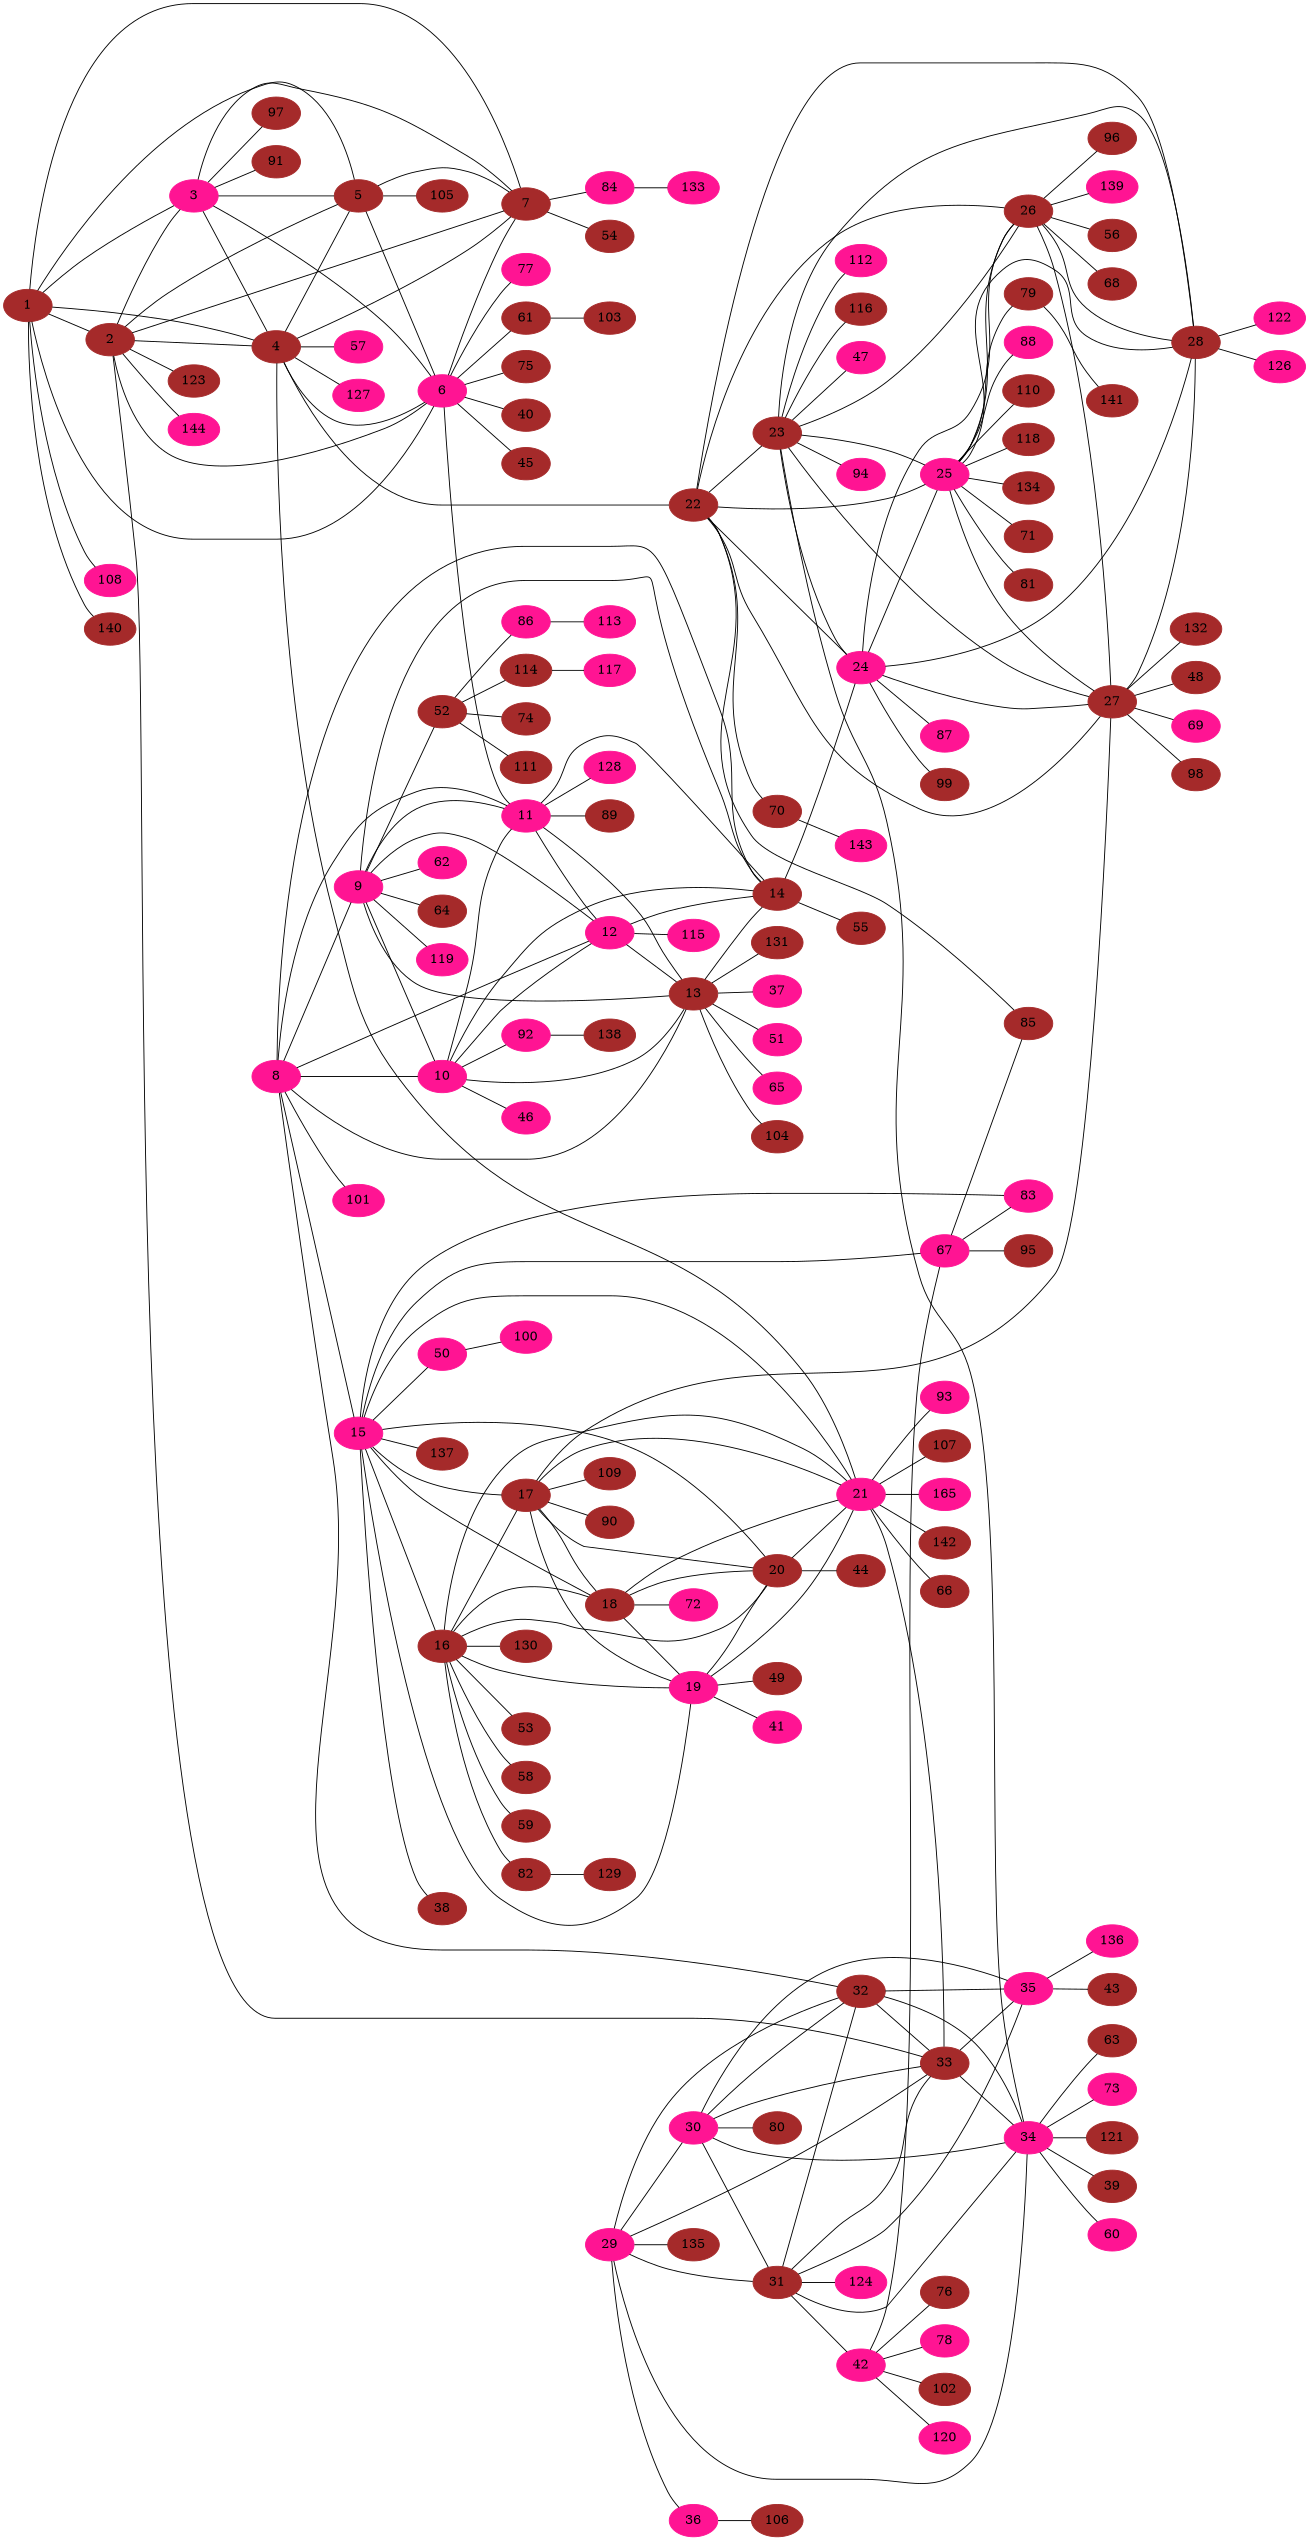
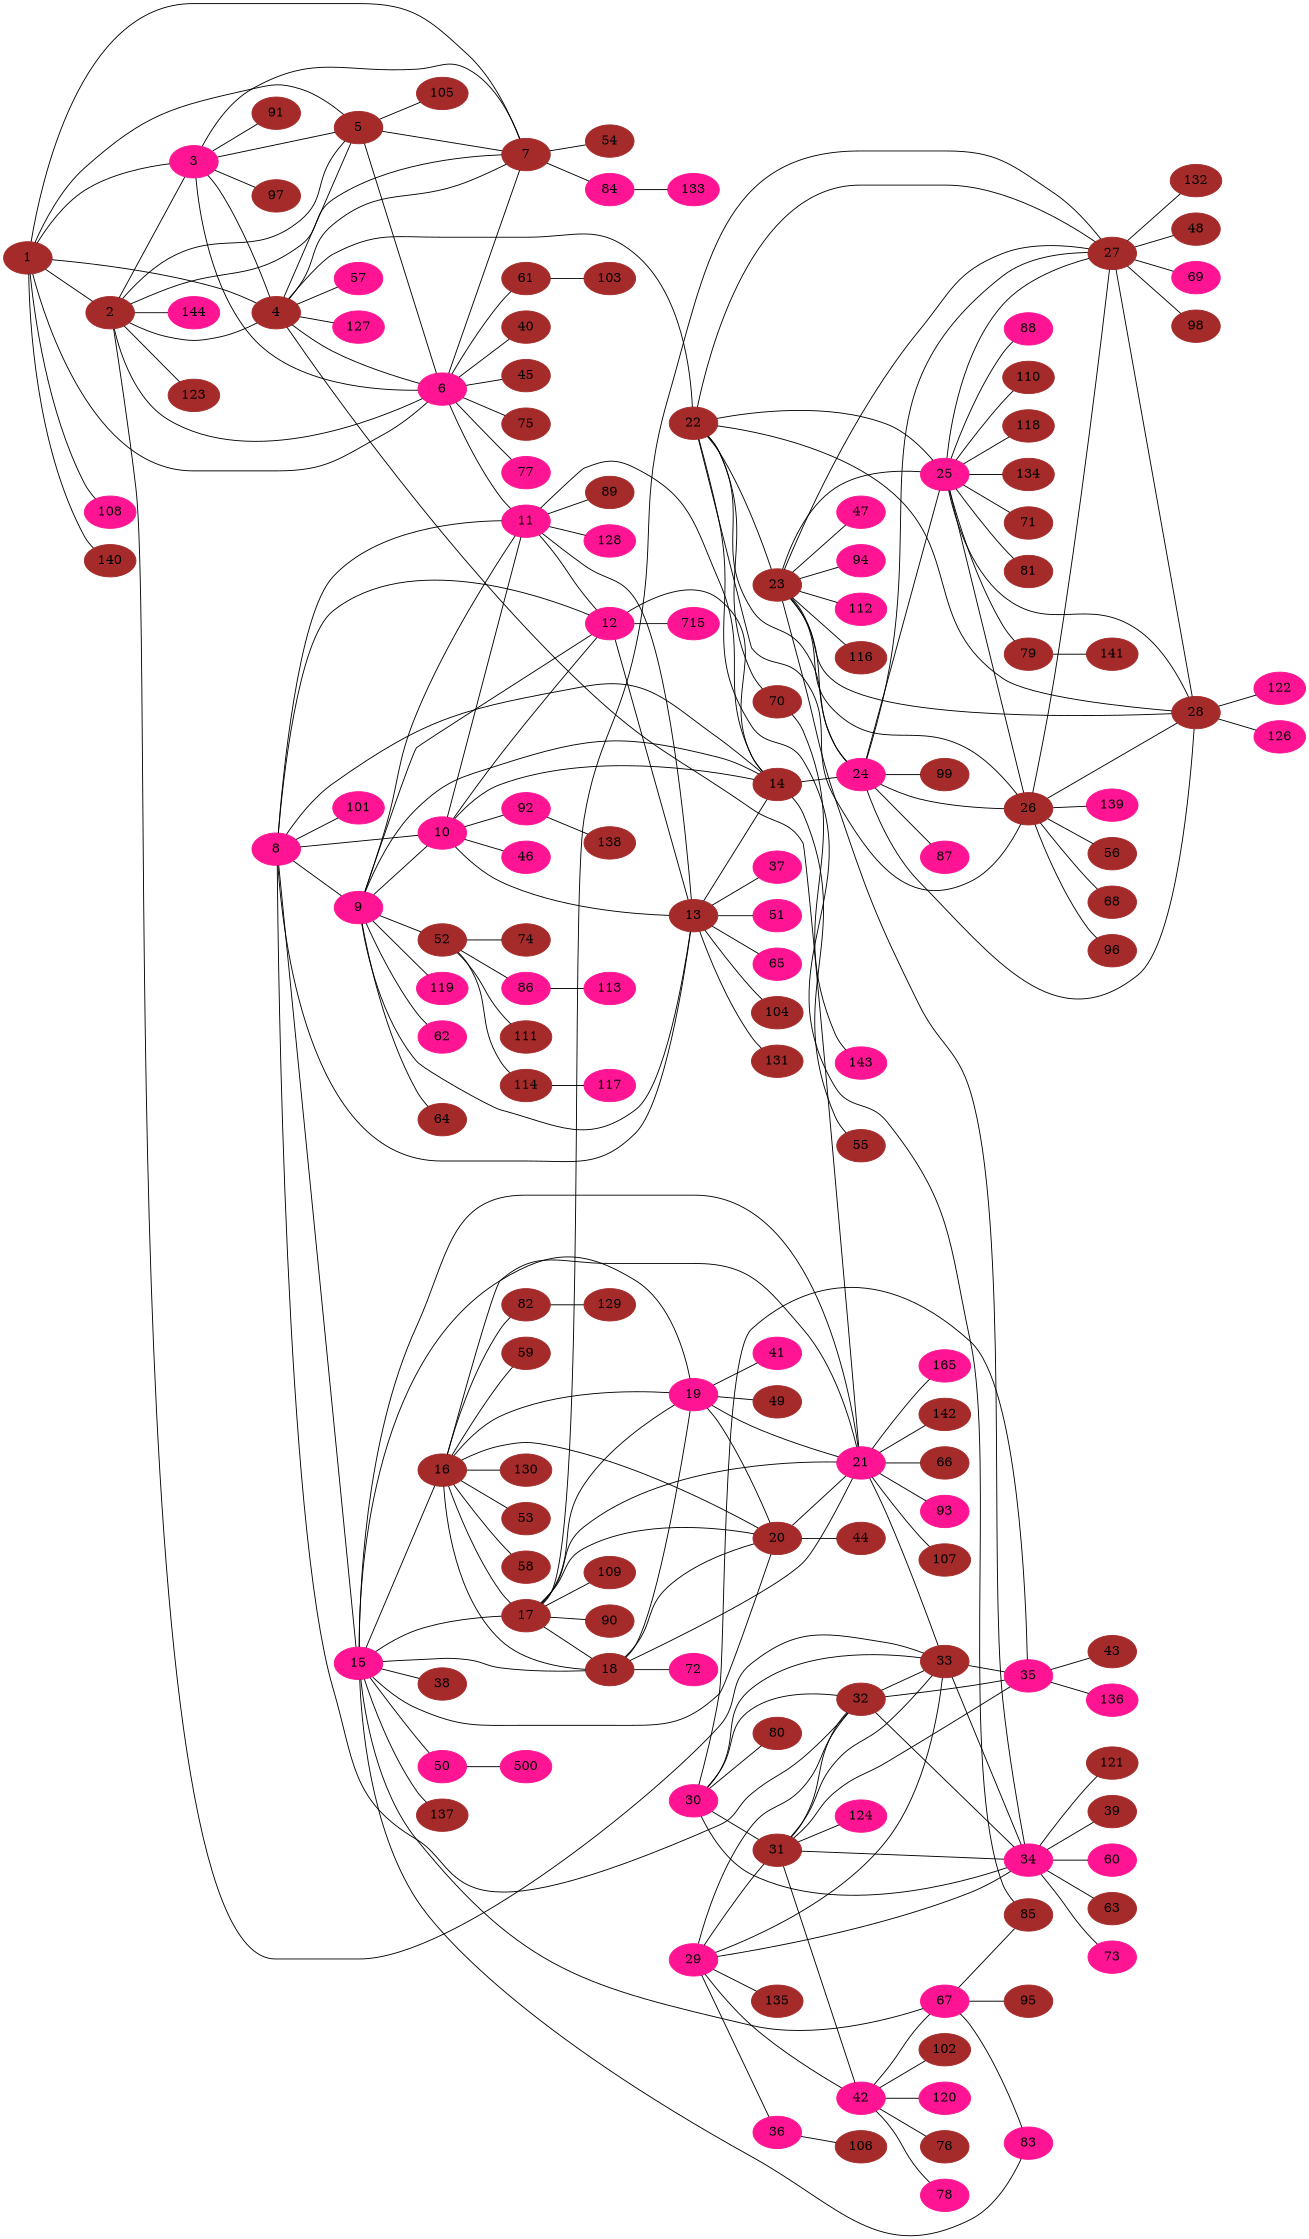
node "115": label "115" -> "715"
node "100": label "100" -> "500"
edge "30" -- "29": now "42" -- "29"
